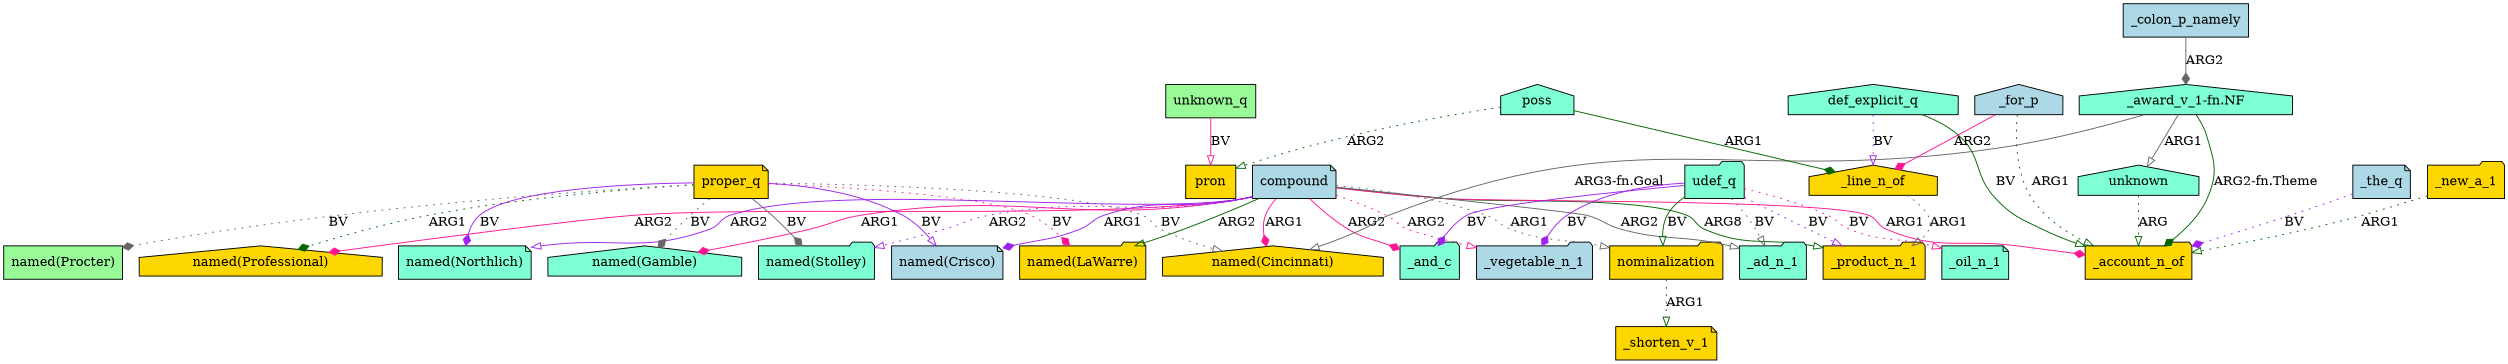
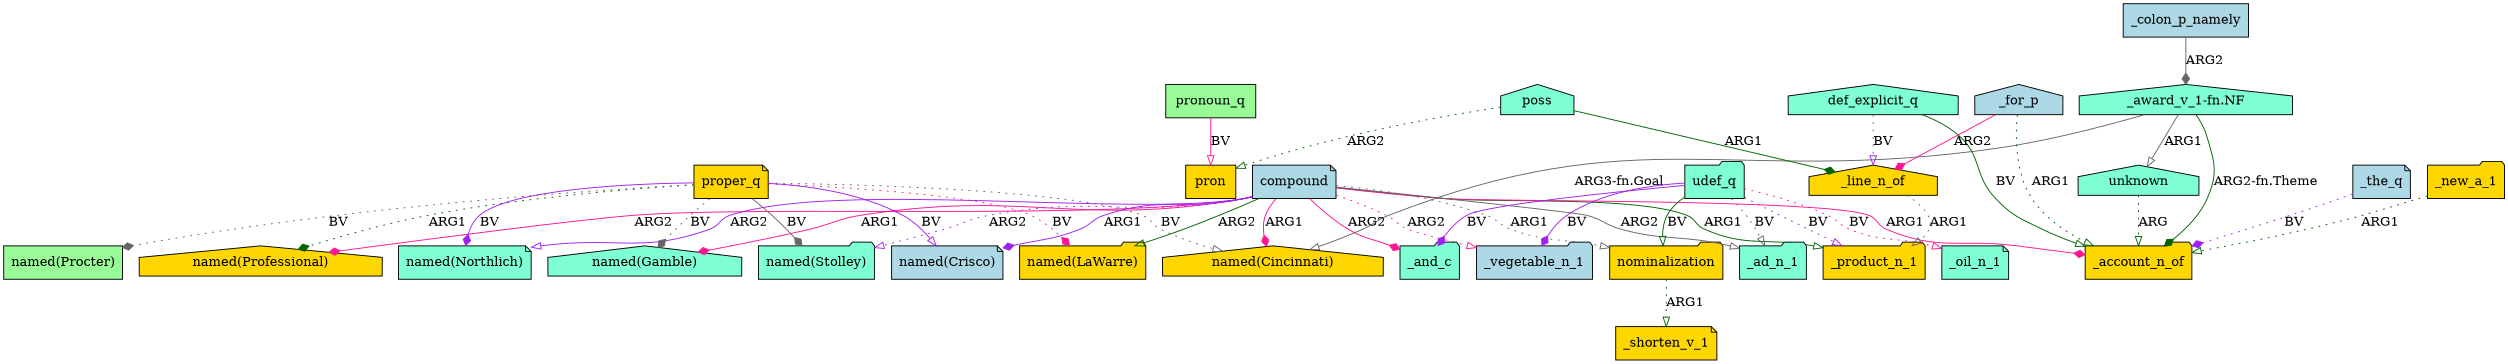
node "unknown_q": label "unknown_q" -> "pronoun_q"
edge "compound" -> "_product_n_1": label "ARG8" -> "ARG1"
